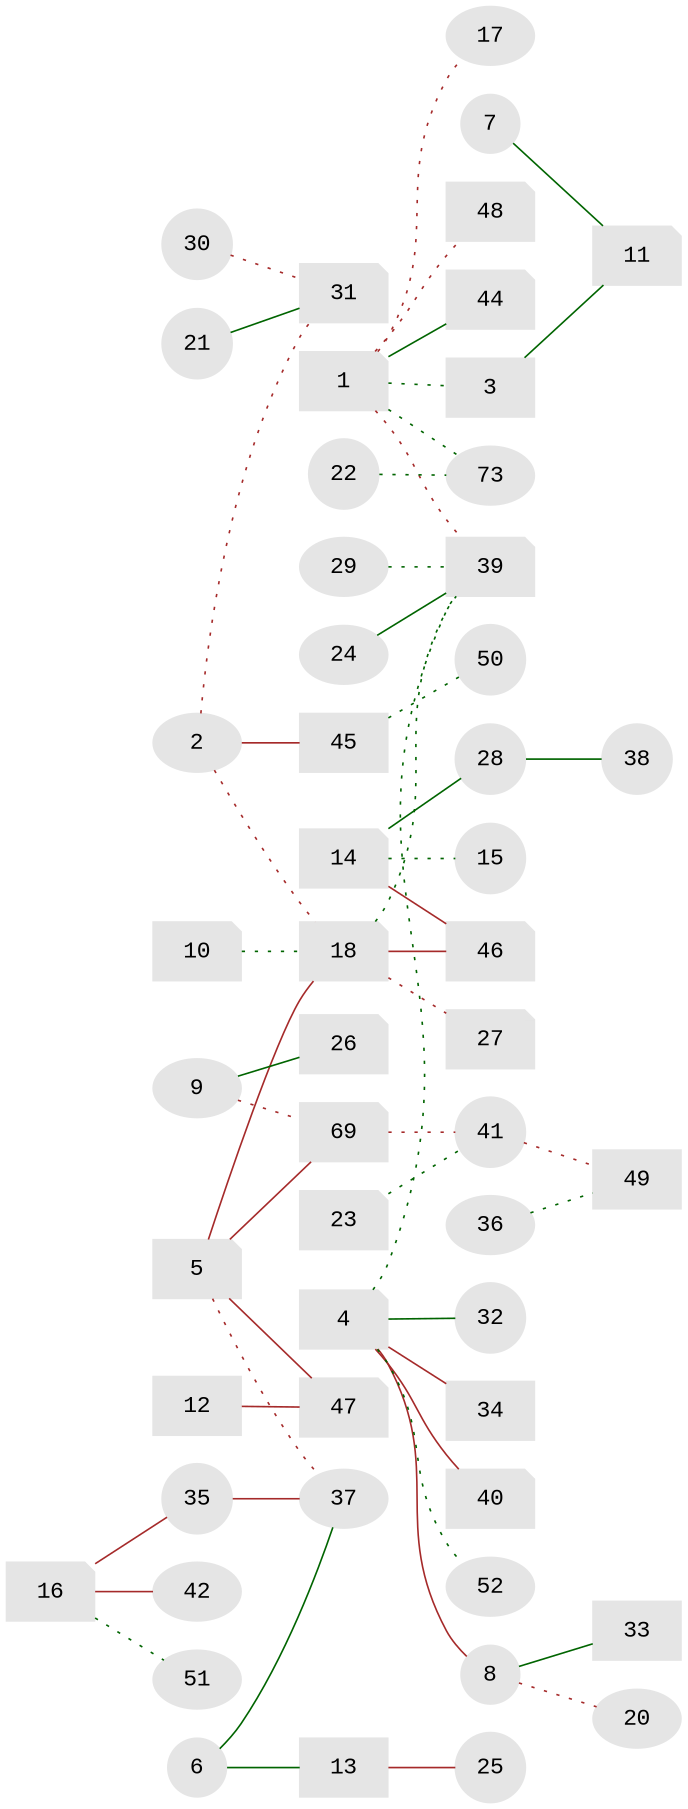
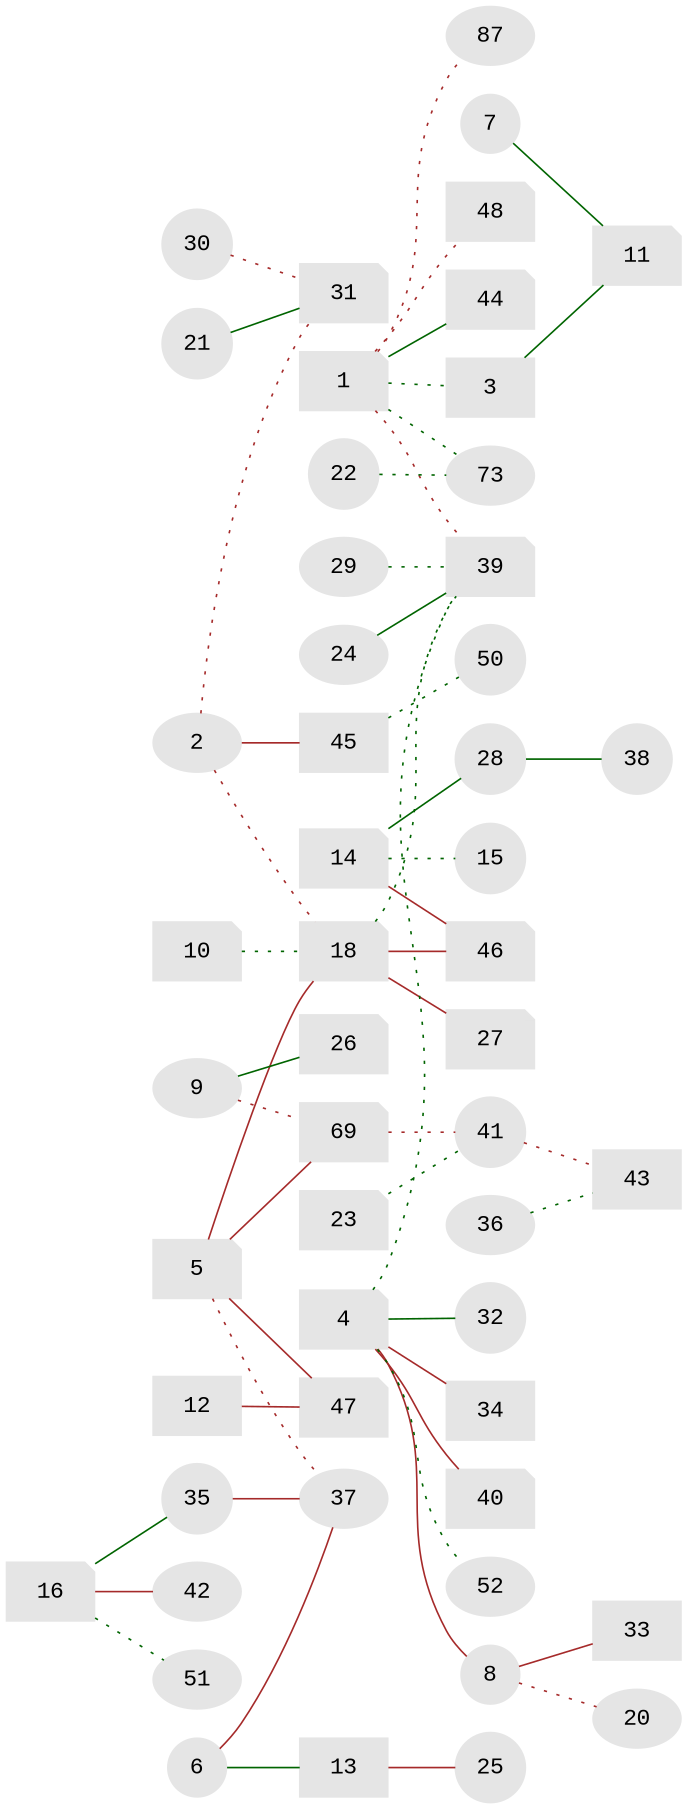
node "17": label "17" -> "87"
edge "18" -- "27": style dotted -> solid
node "49": label "49" -> "43"
edge "35" -- "16": color brown -> darkgreen
edge "37" -- "6": color darkgreen -> brown
edge "33" -- "8": color darkgreen -> brown
